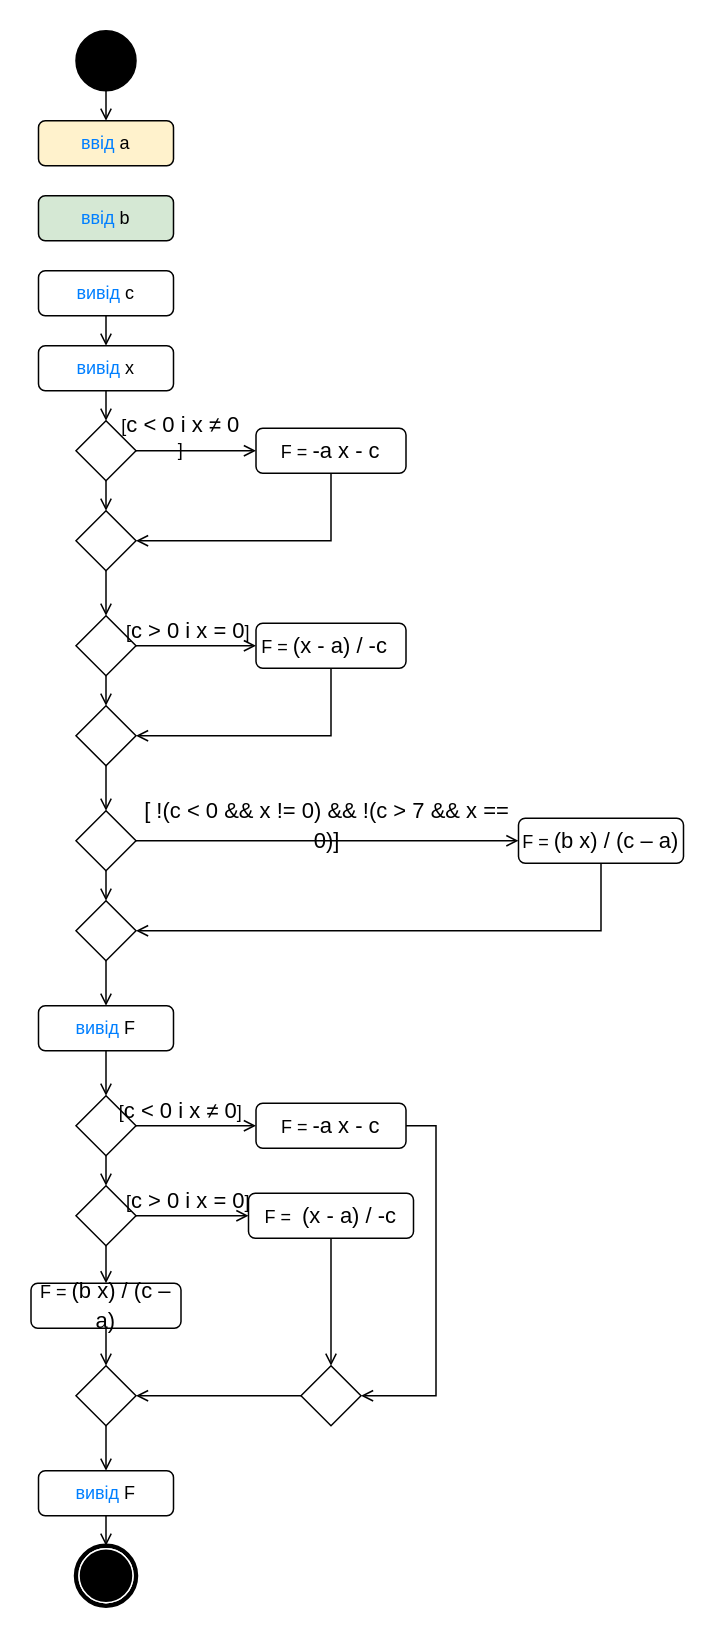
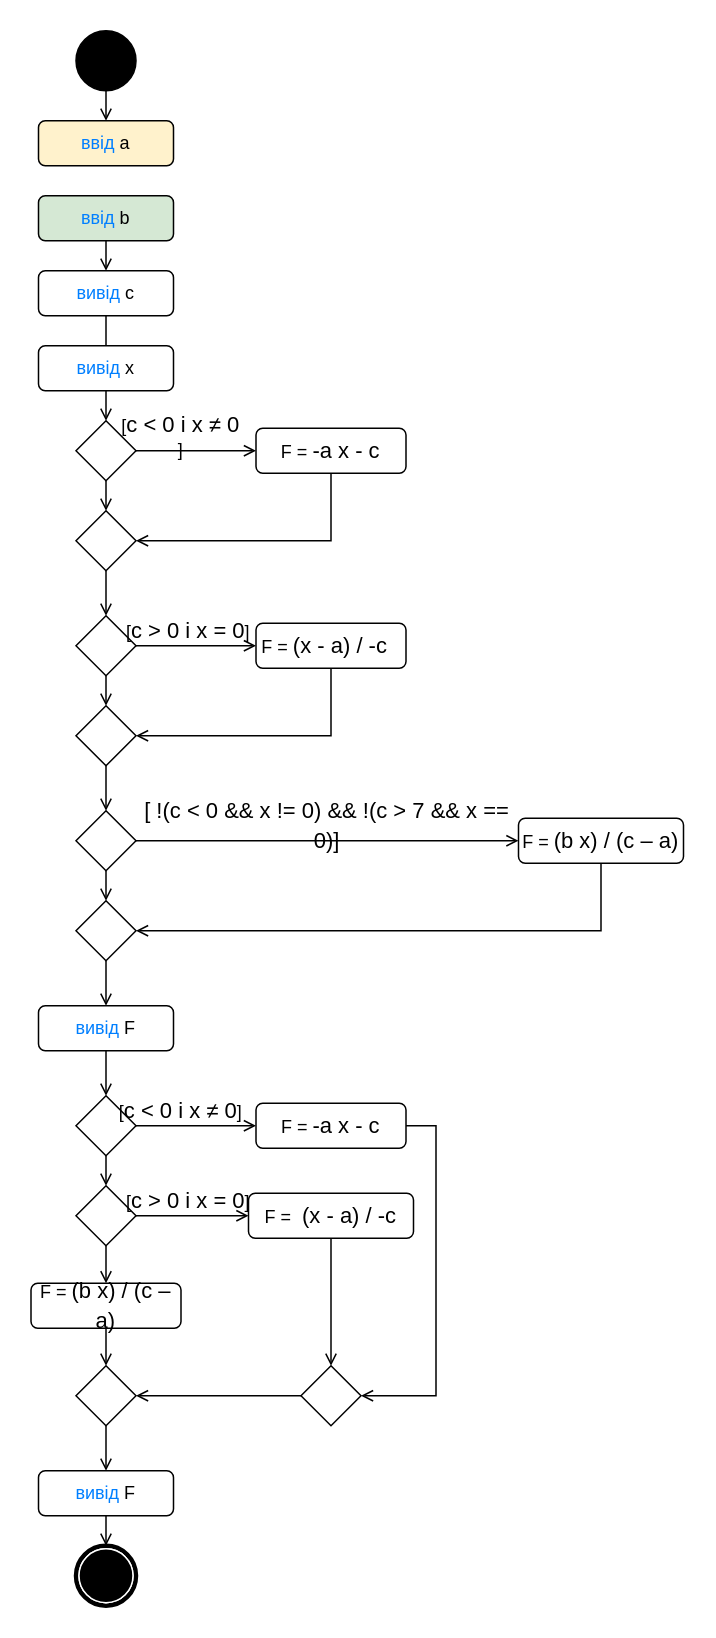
edge "ввід b" -> "вивід c": added
edge "вивід c" -> "вивід x": arrowhead open -> none
